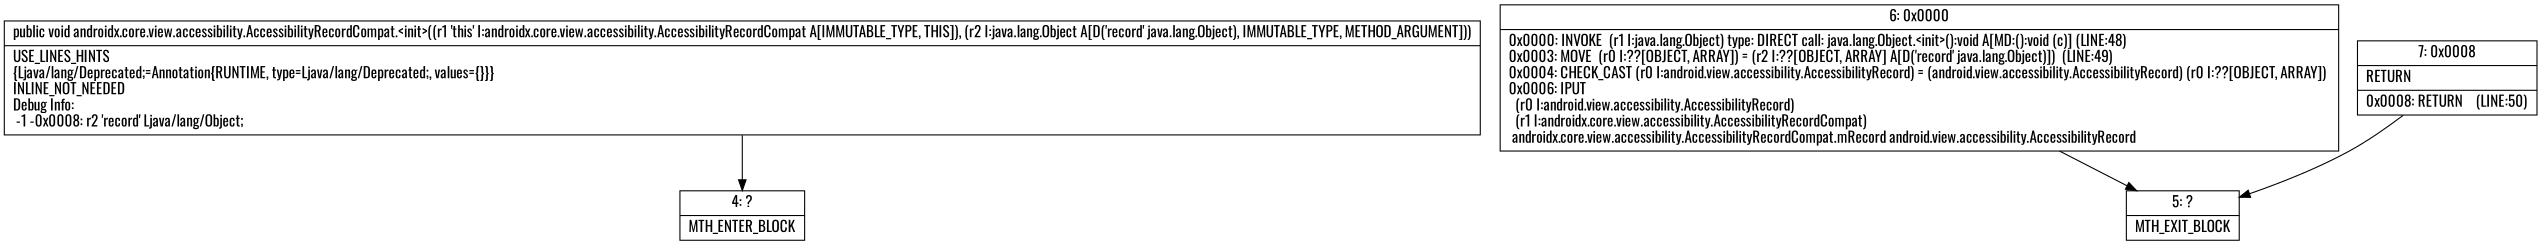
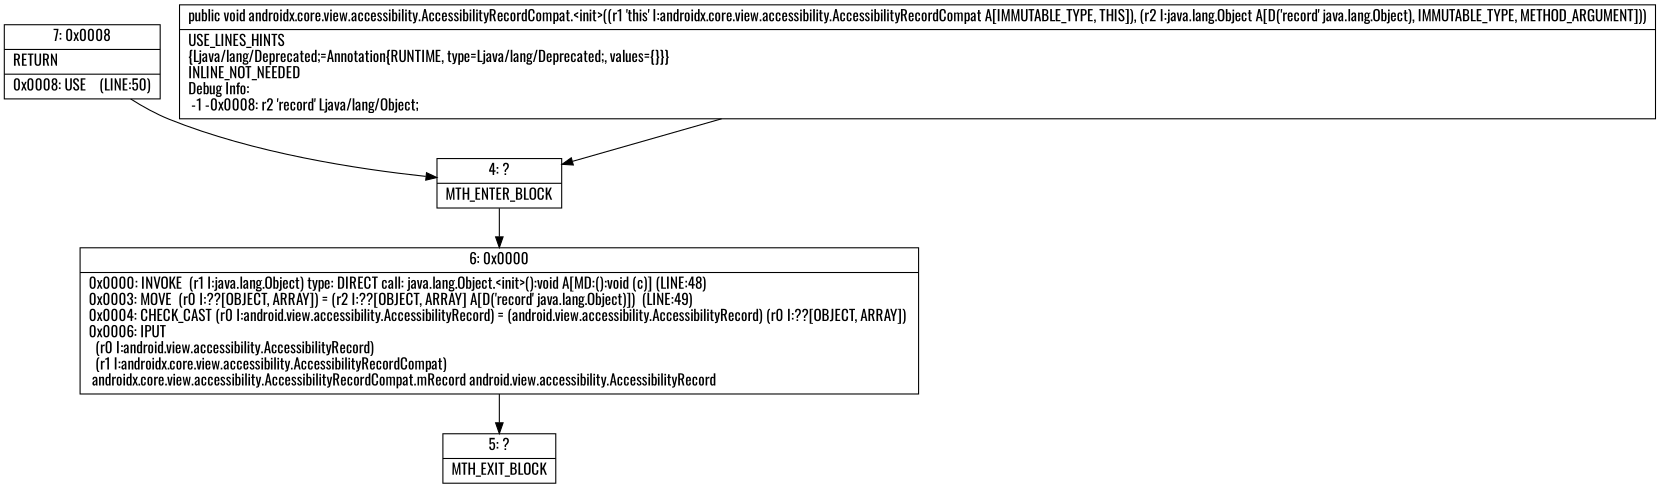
node "7: 0x0008": text "0x0008: RETURN    (LINE:50)" -> "0x0008: USE    (LINE:50)"
edge "7: 0x0008" -> "5: ?": now "7: 0x0008" -> "4: ?"
edge "4: ?" -> "6: 0x0000": added
